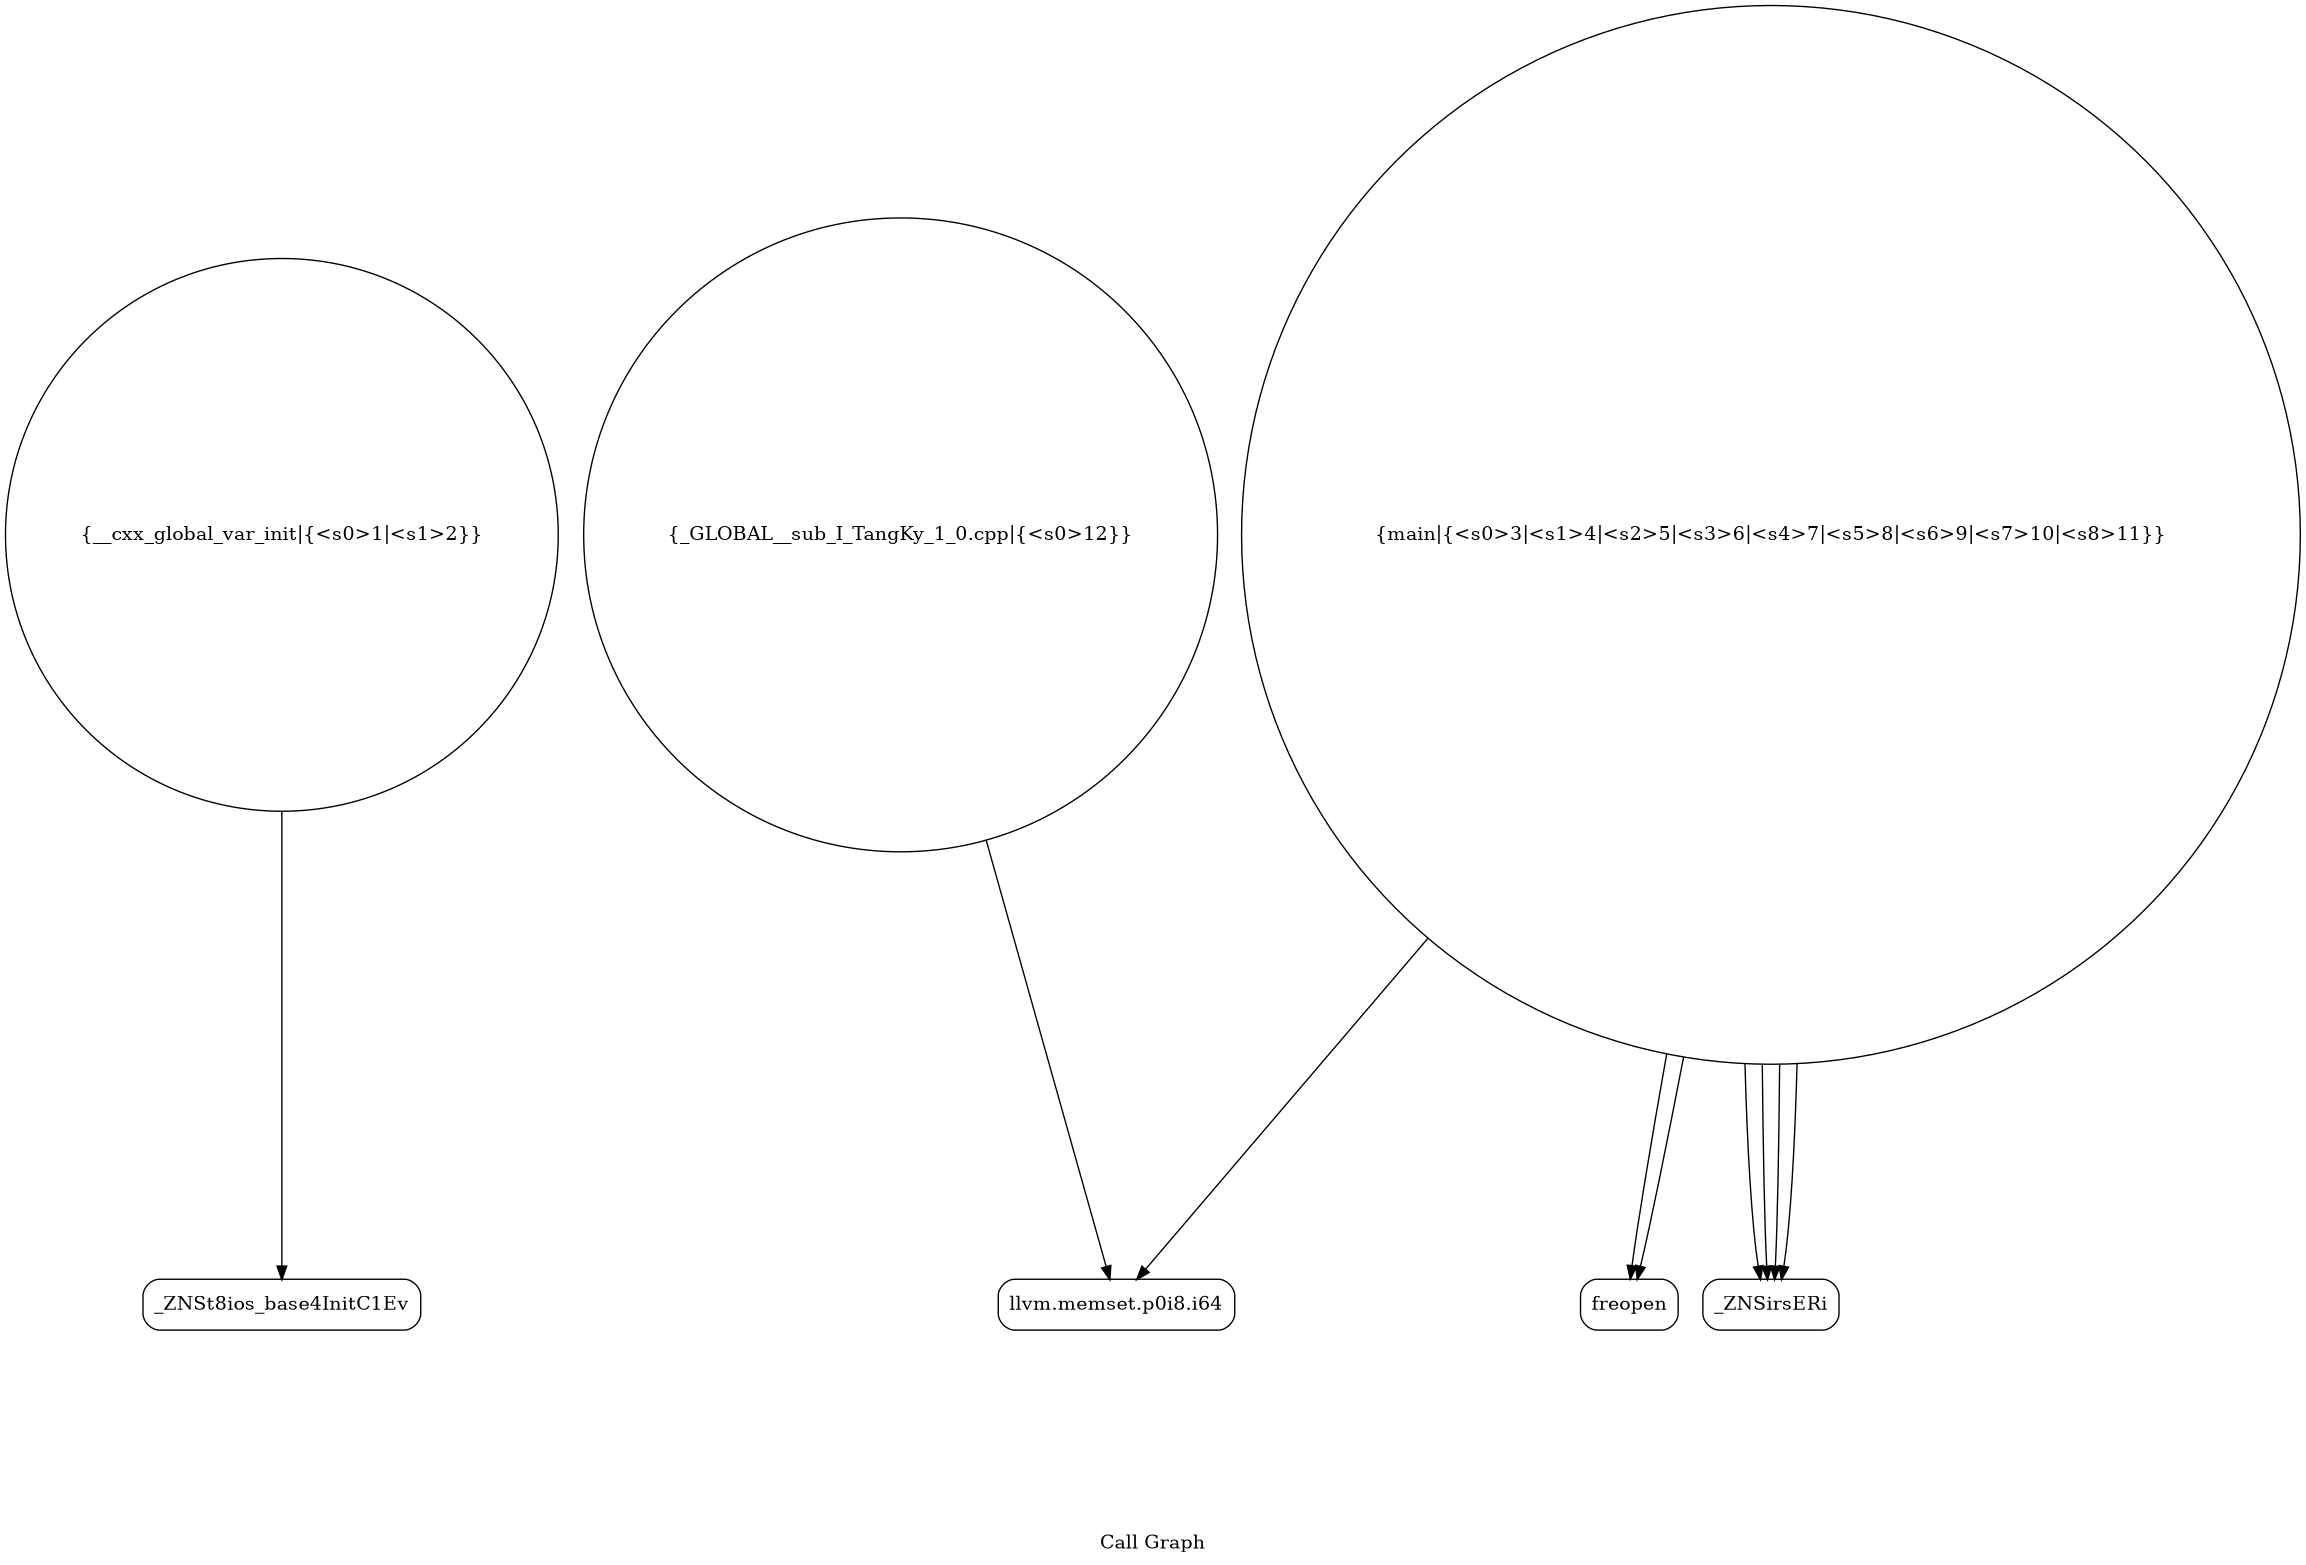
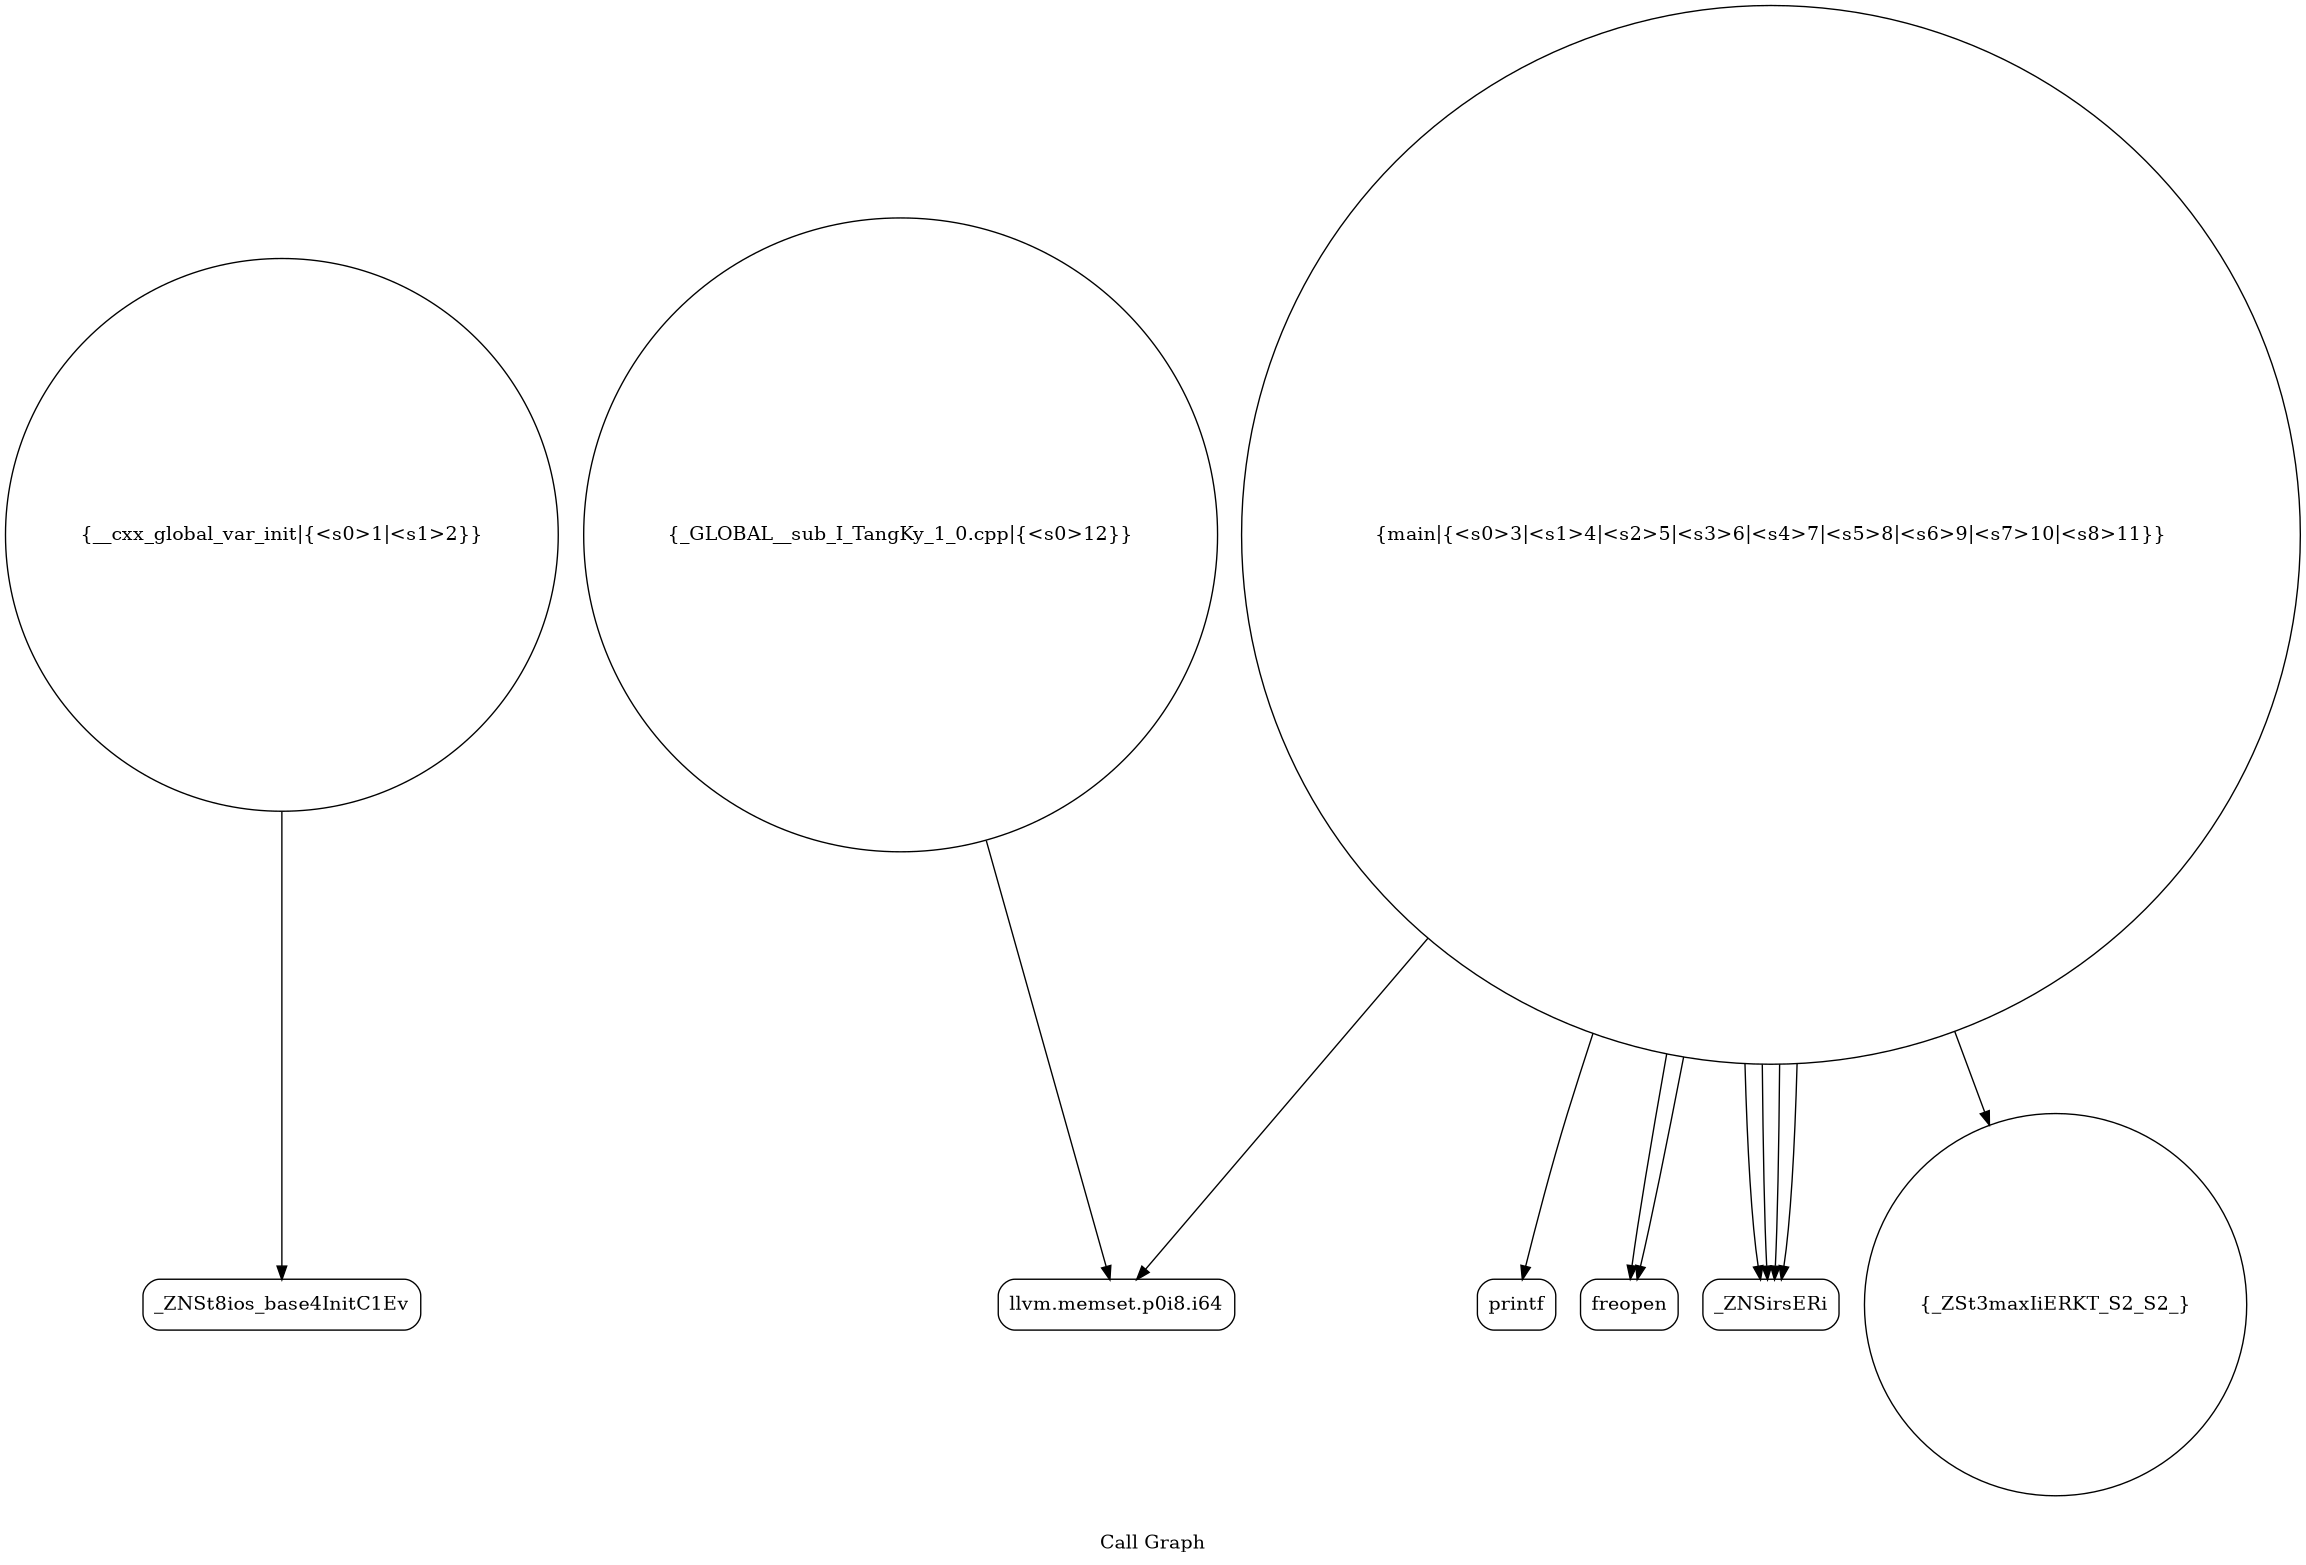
node "printf": added
node "{_ZSt3maxIiERKT_S2_S2_}": added
